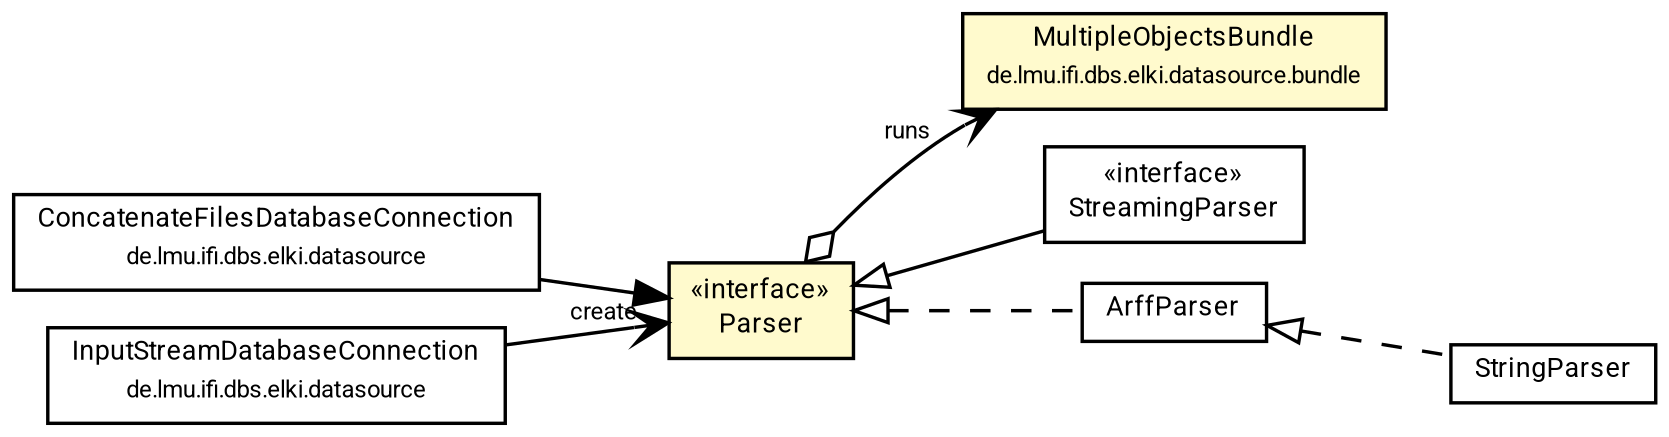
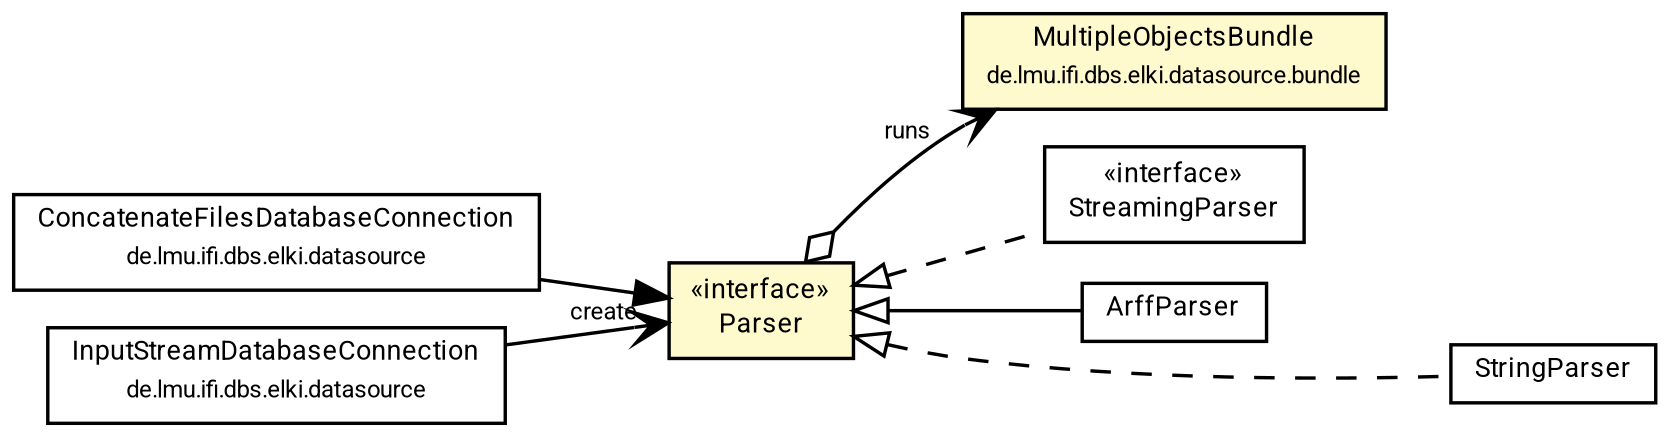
edge "StreamingParser" -> "Parser": style solid -> dashed
edge "ArffParser" -> "Parser": style dashed -> solid
edge "StringParser" -> "ArffParser": now "StringParser" -> "Parser"
